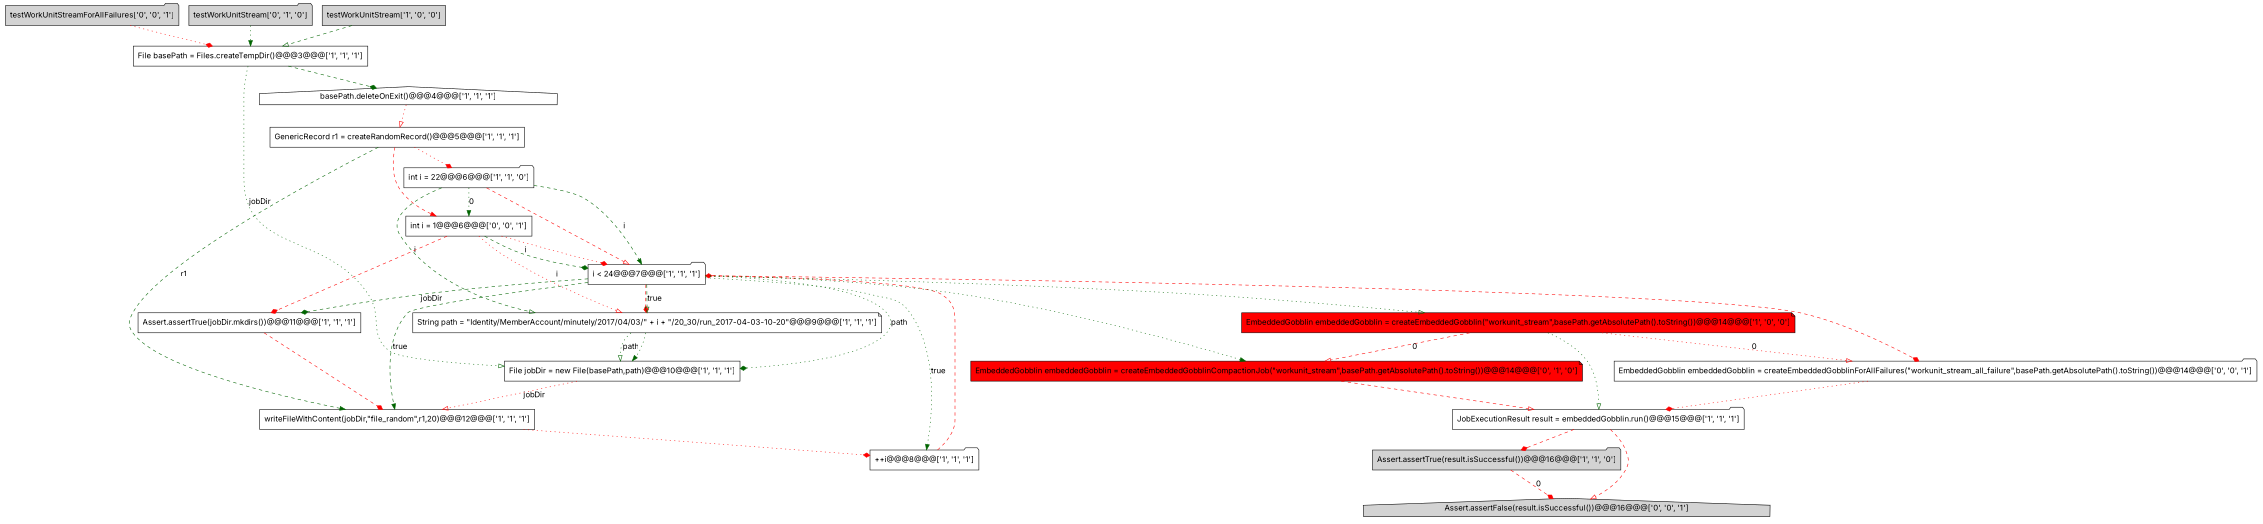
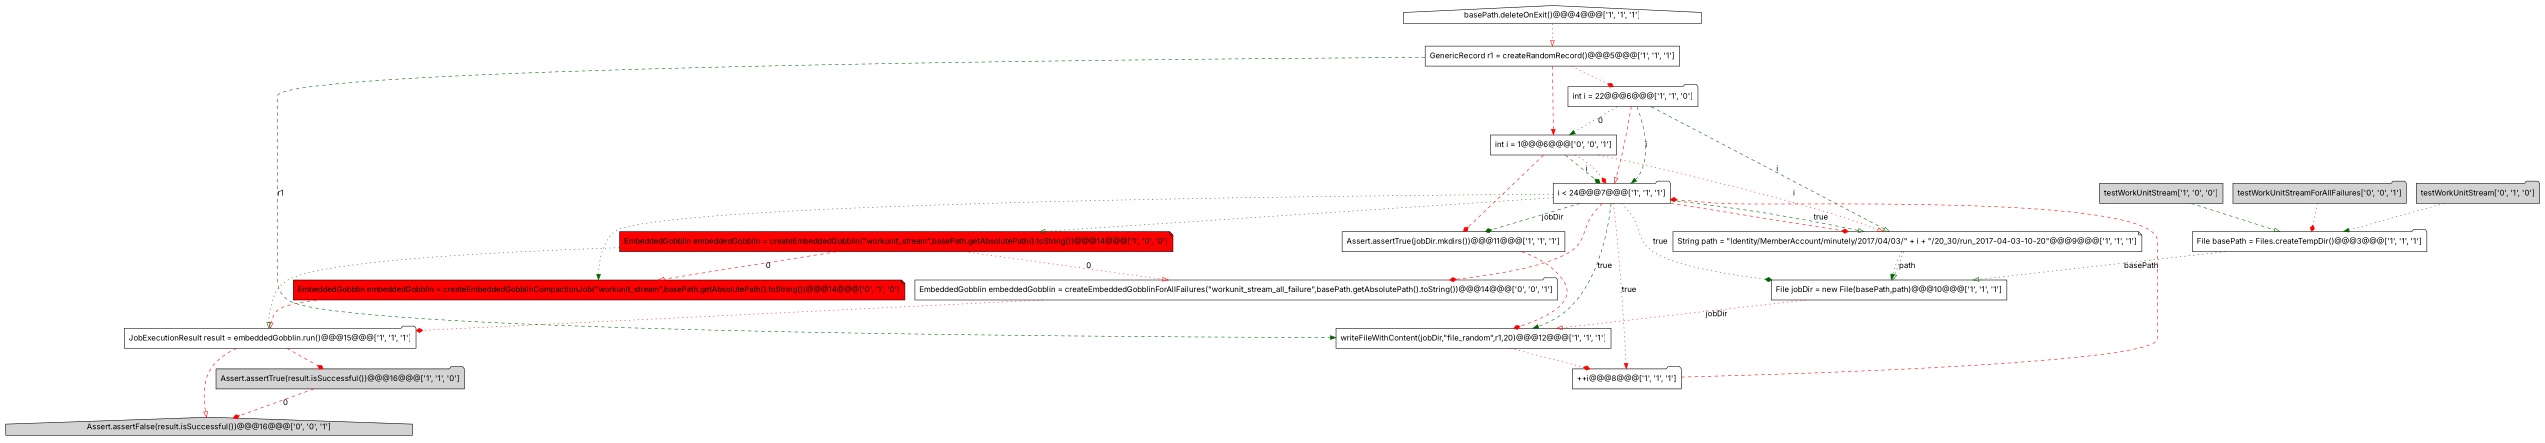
node "File basePath = Files.createTempDir()@@@3@@@['1', '1', '1']": shape box -> folder
edge "File basePath = Files.createTempDir()@@@3@@@['1', '1', '1']" -> "basePath.deleteOnExit()@@@4@@@['1', '1', '1']": removed
edge "File basePath = Files.createTempDir()@@@3@@@['1', '1', '1']" -> "File jobDir = new File(basePath,path)@@@10@@@['1', '1', '1']": label "jobDir" -> "basePath"
edge "i < 24@@@7@@@['1', '1', '1']" -> "++i@@@8@@@['1', '1', '1']": color darkgreen -> red
edge "i < 24@@@7@@@['1', '1', '1']" -> "File jobDir = new File(basePath,path)@@@10@@@['1', '1', '1']": label "path" -> "true"
